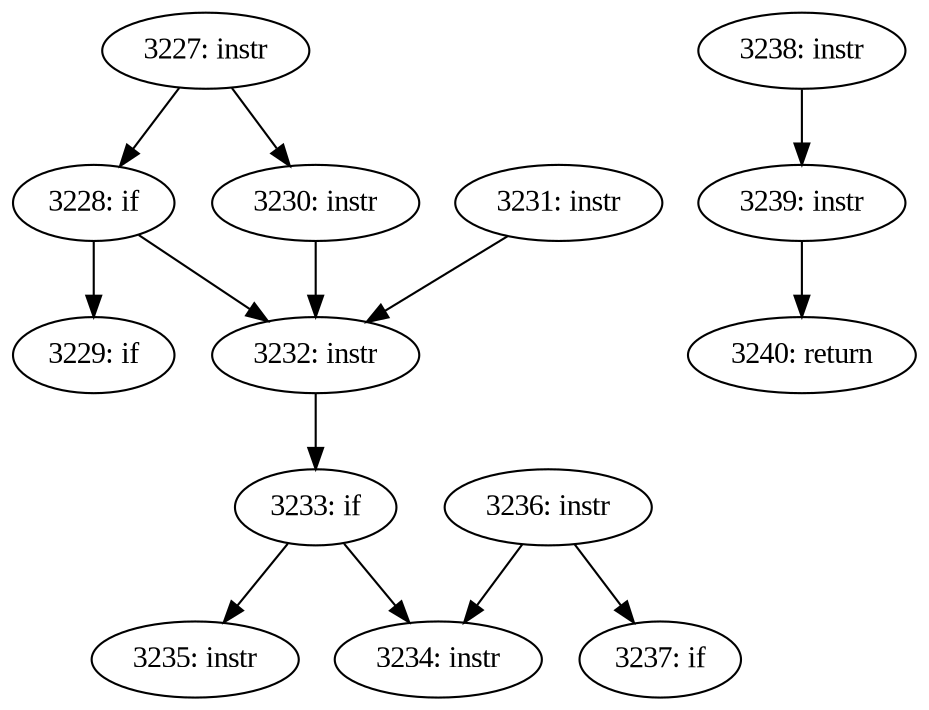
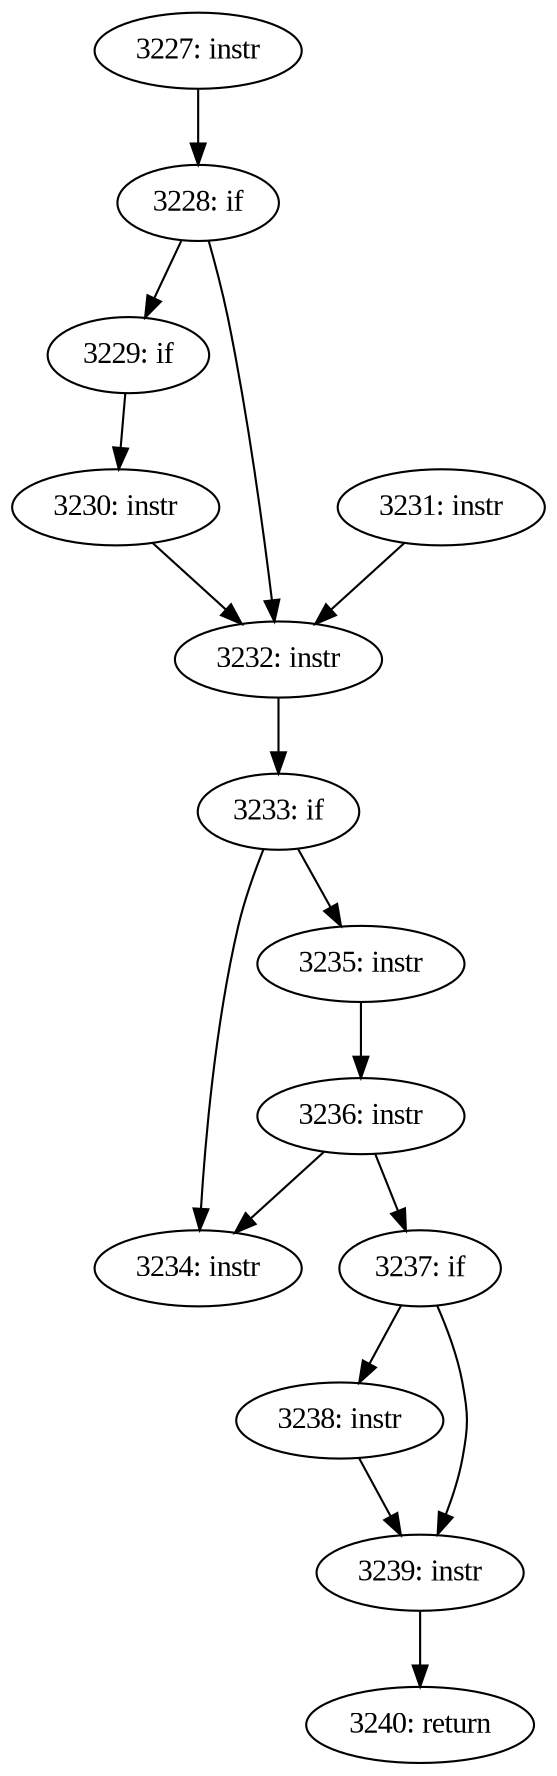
edge "3227: instr" -> "3230: instr": now "3229: if" -> "3230: instr"
edge "3235: instr" -> "3236: instr": added
edge "3237: if" -> "3238: instr": added
edge "3237: if" -> "3239: instr": added
